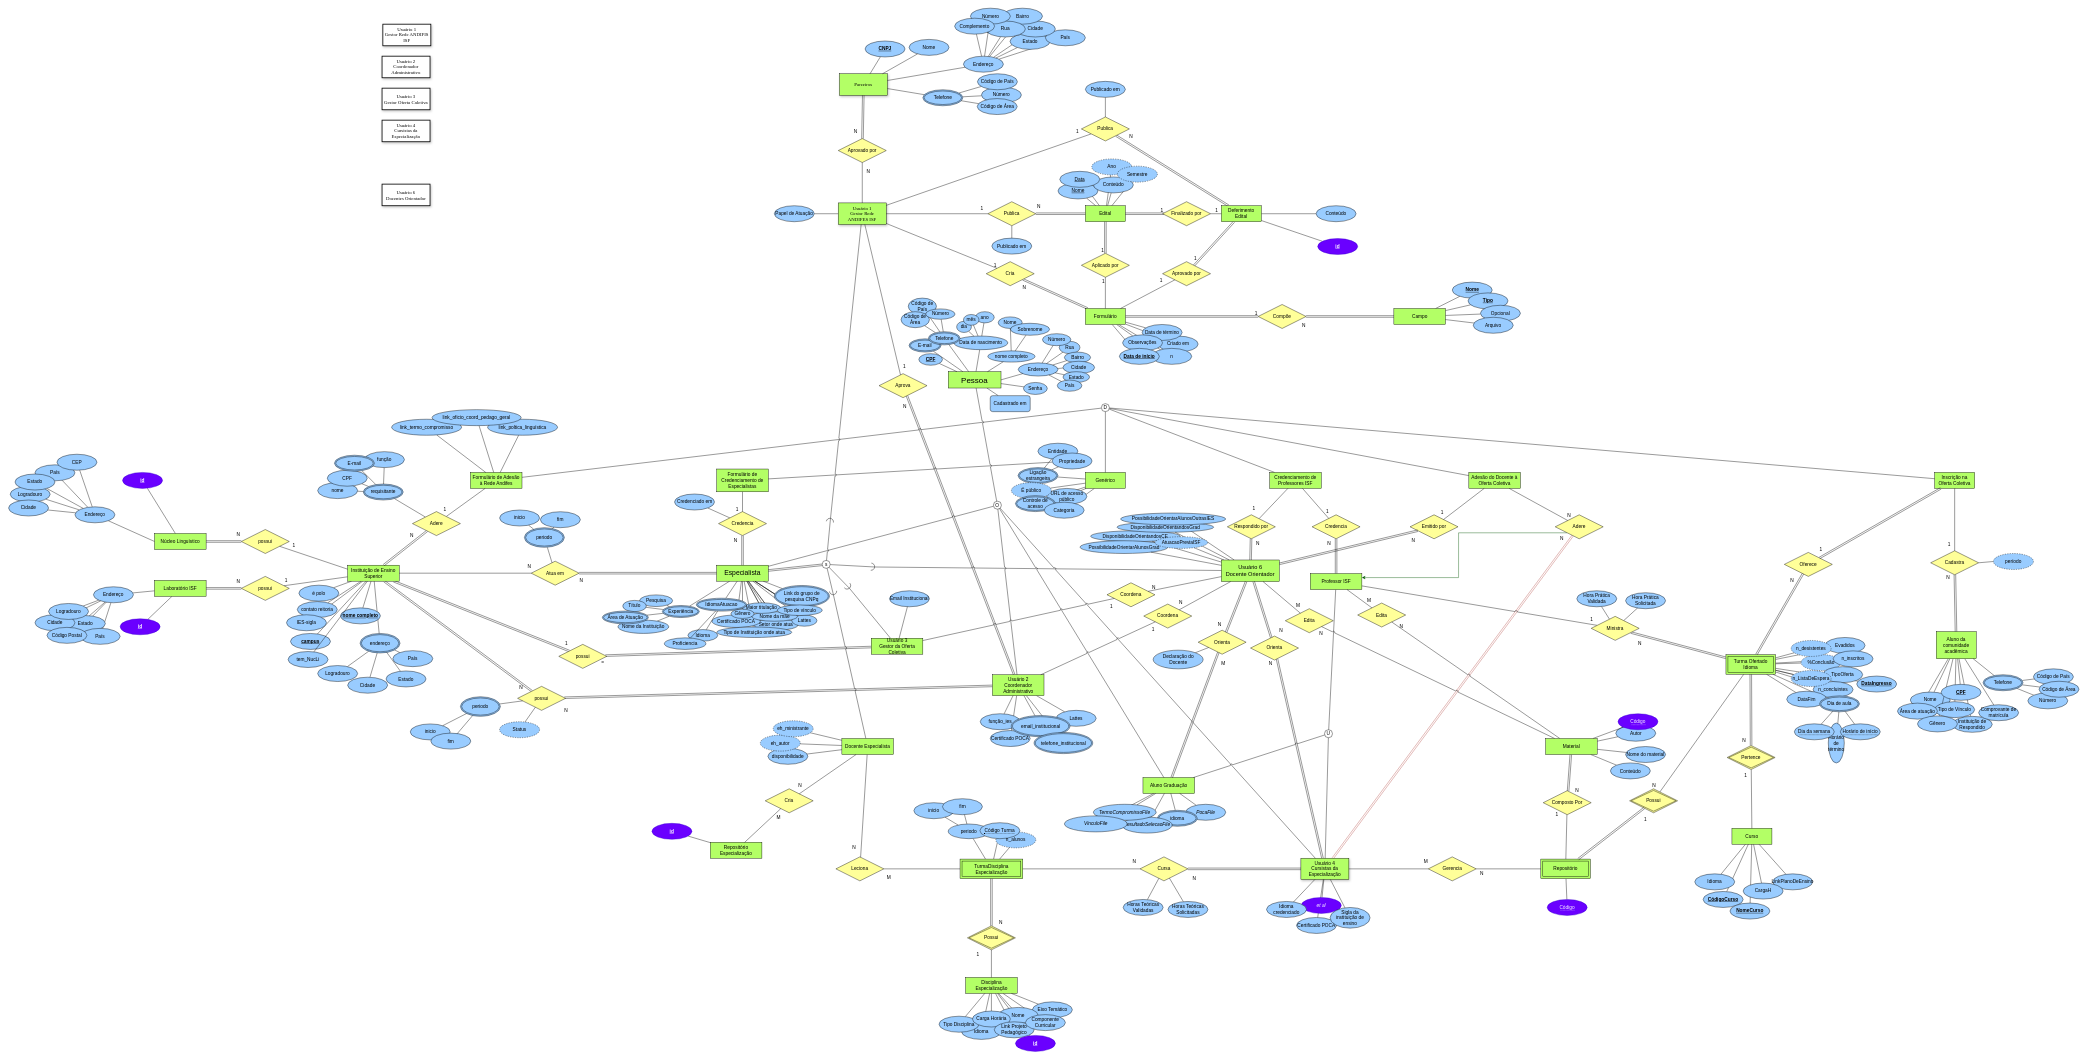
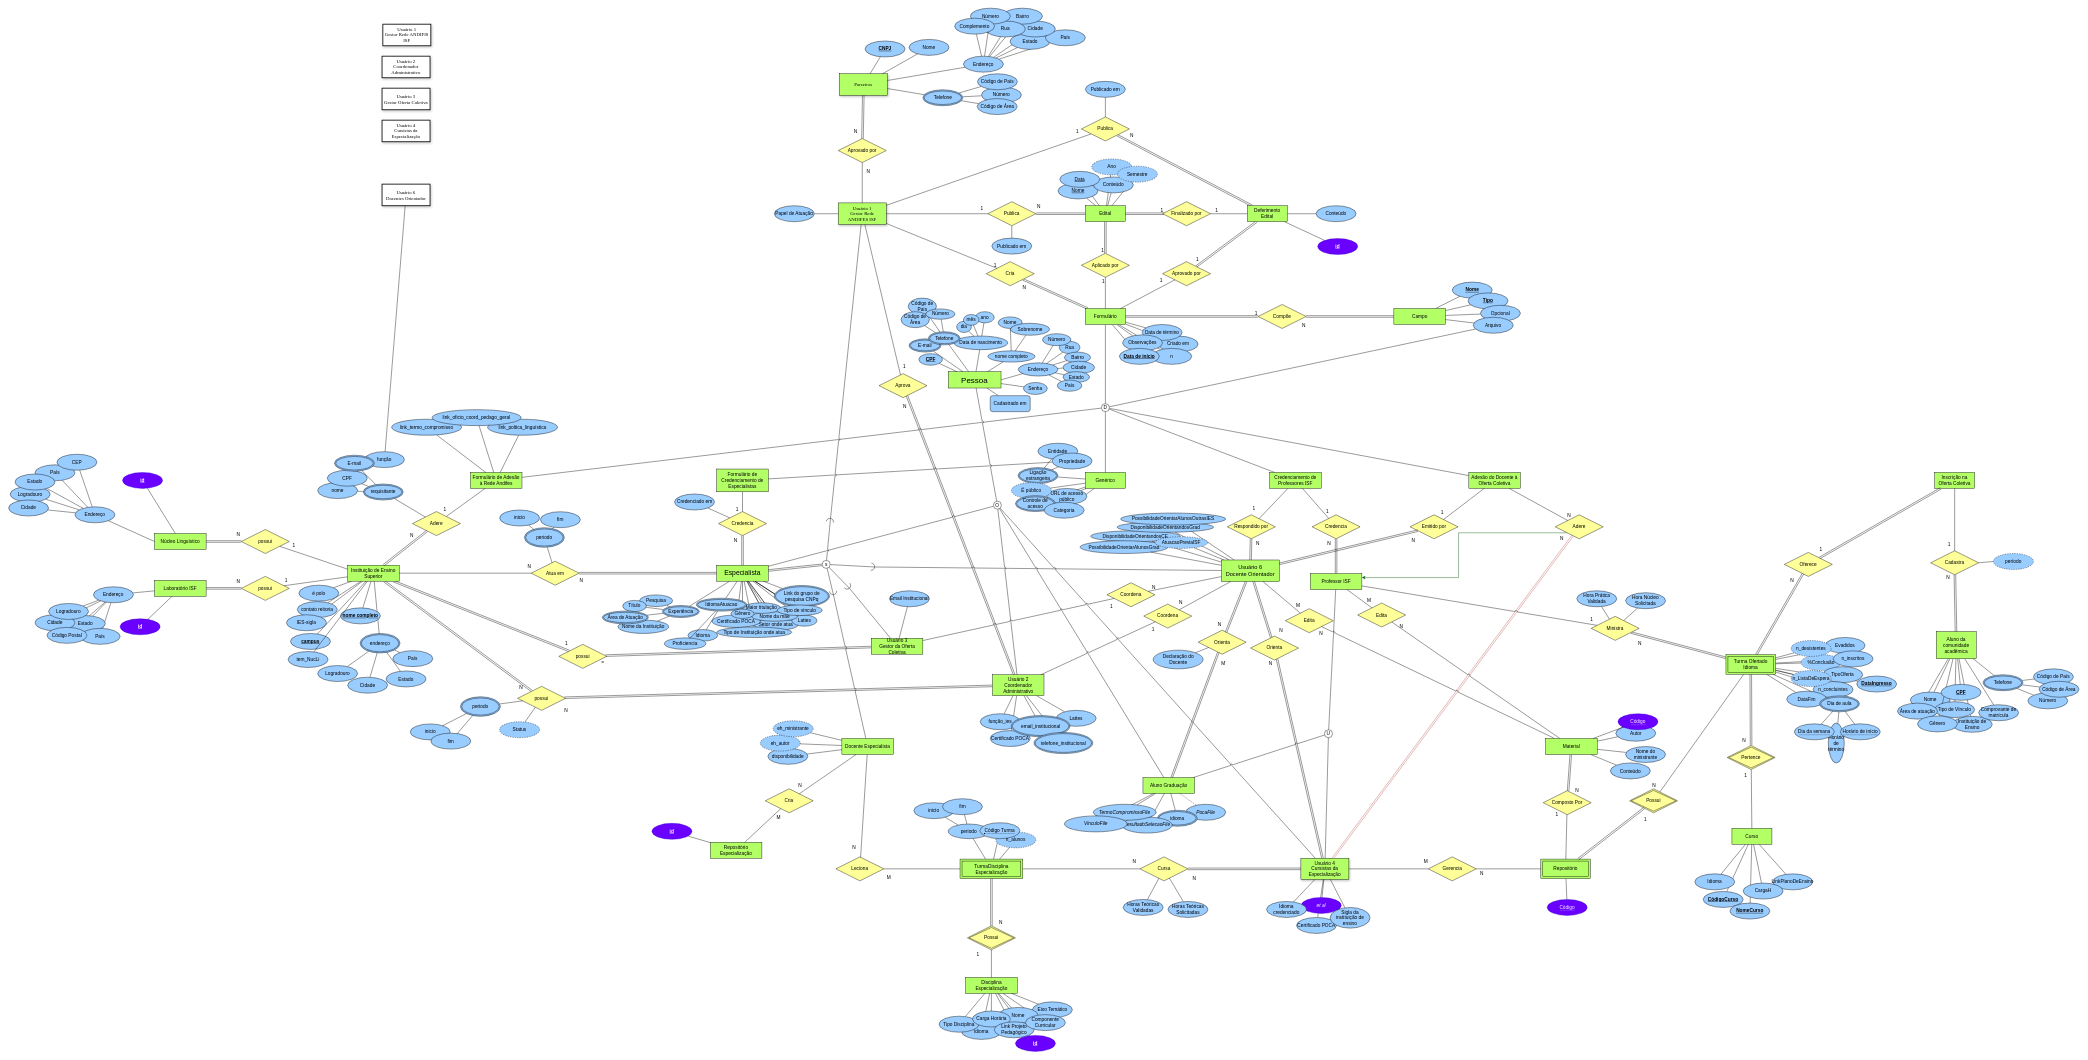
node "Deferimento Edital": moved (1241, 214) -> (1267, 214)
edge "Formulário" -- "D": added
edge "D" -- "Inscrição na Oferta Coletiva": now "D" -- "Arquivo"
edge "função" -- "requisitante": now "função" -- "Usuário 6 Docentes Orientador"
node "Hora Prática Solicitada": label "Hora Prática Solicitada" -> "Hora Núcleo Solicitada"
node "Instituição de Respondido": label "Instituição de Respondido" -> "Instituição de Ensino"
node "Nome do material": label "Nome do material" -> "Nome do ministrante"
edge "Aluno Graduação" -- "PocaFile": style solid -> dashed
